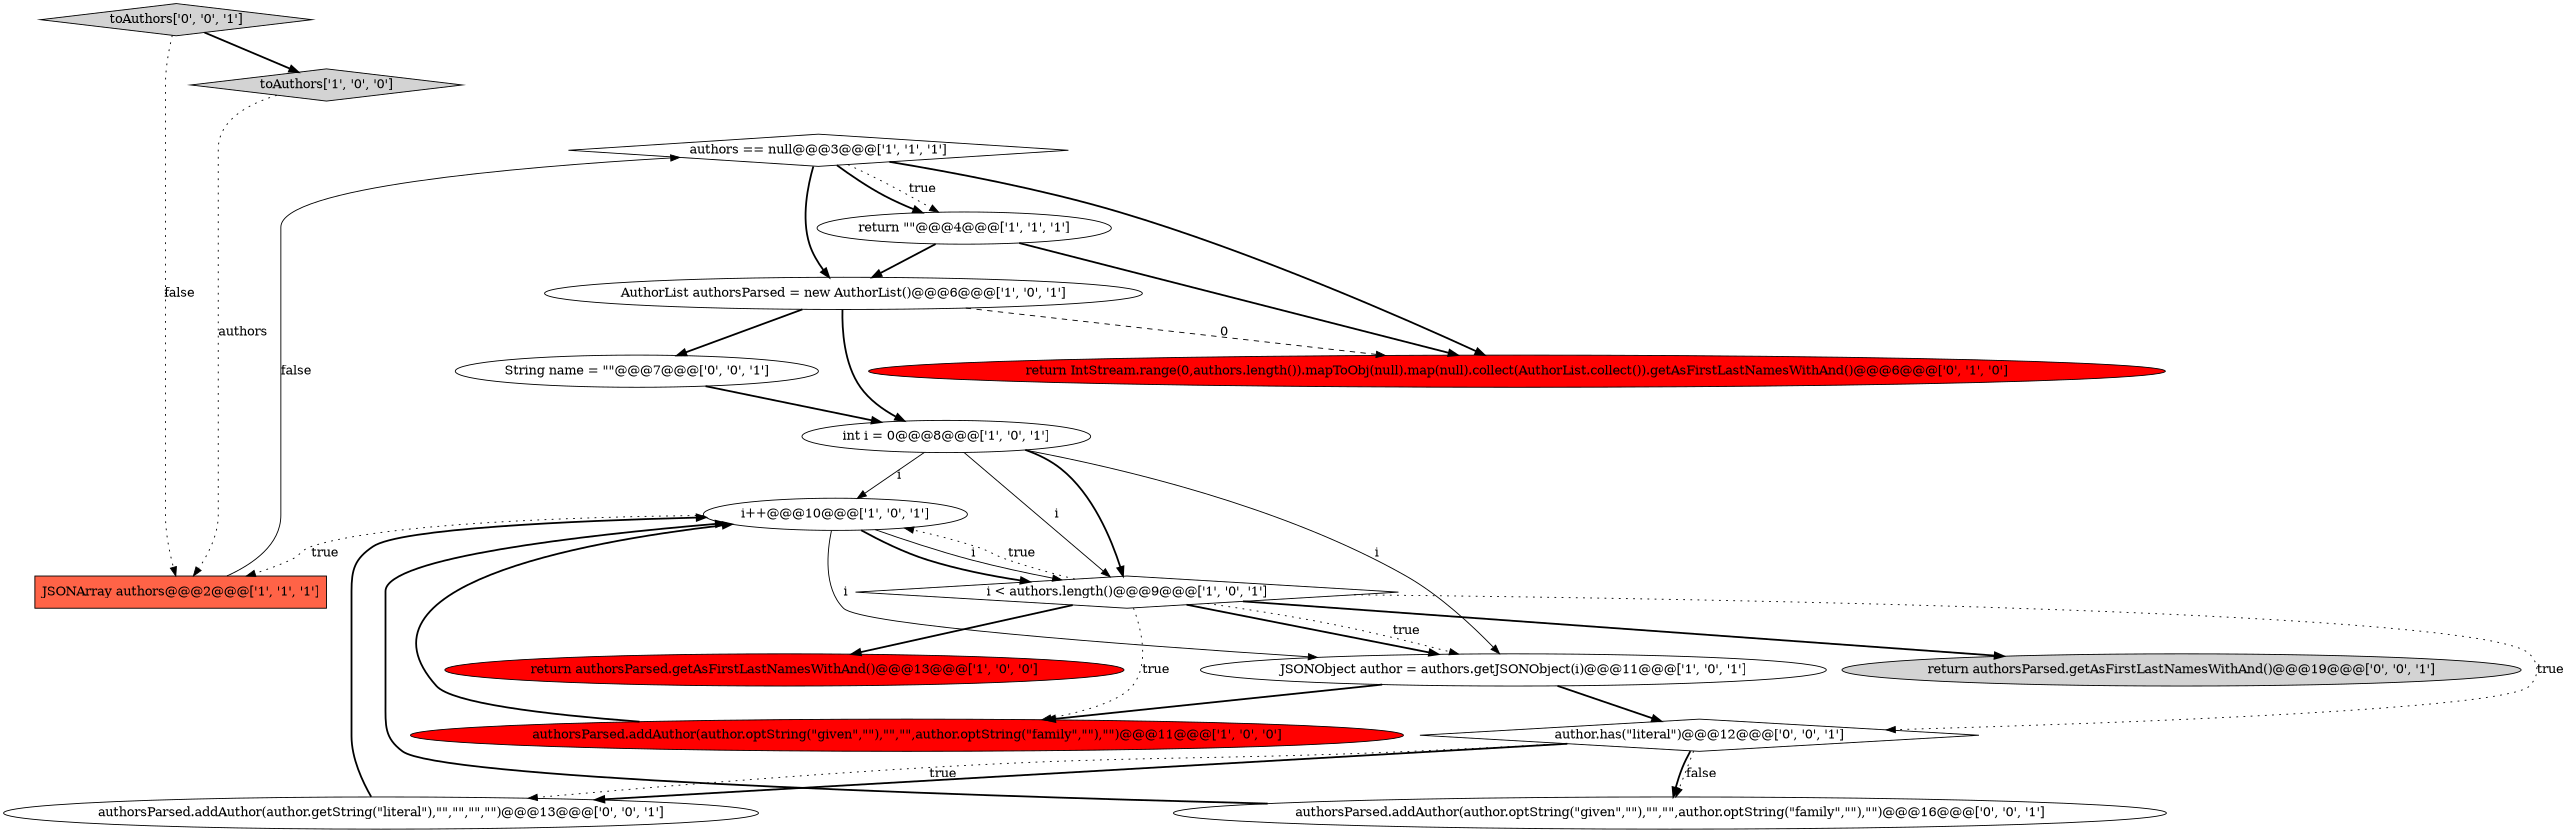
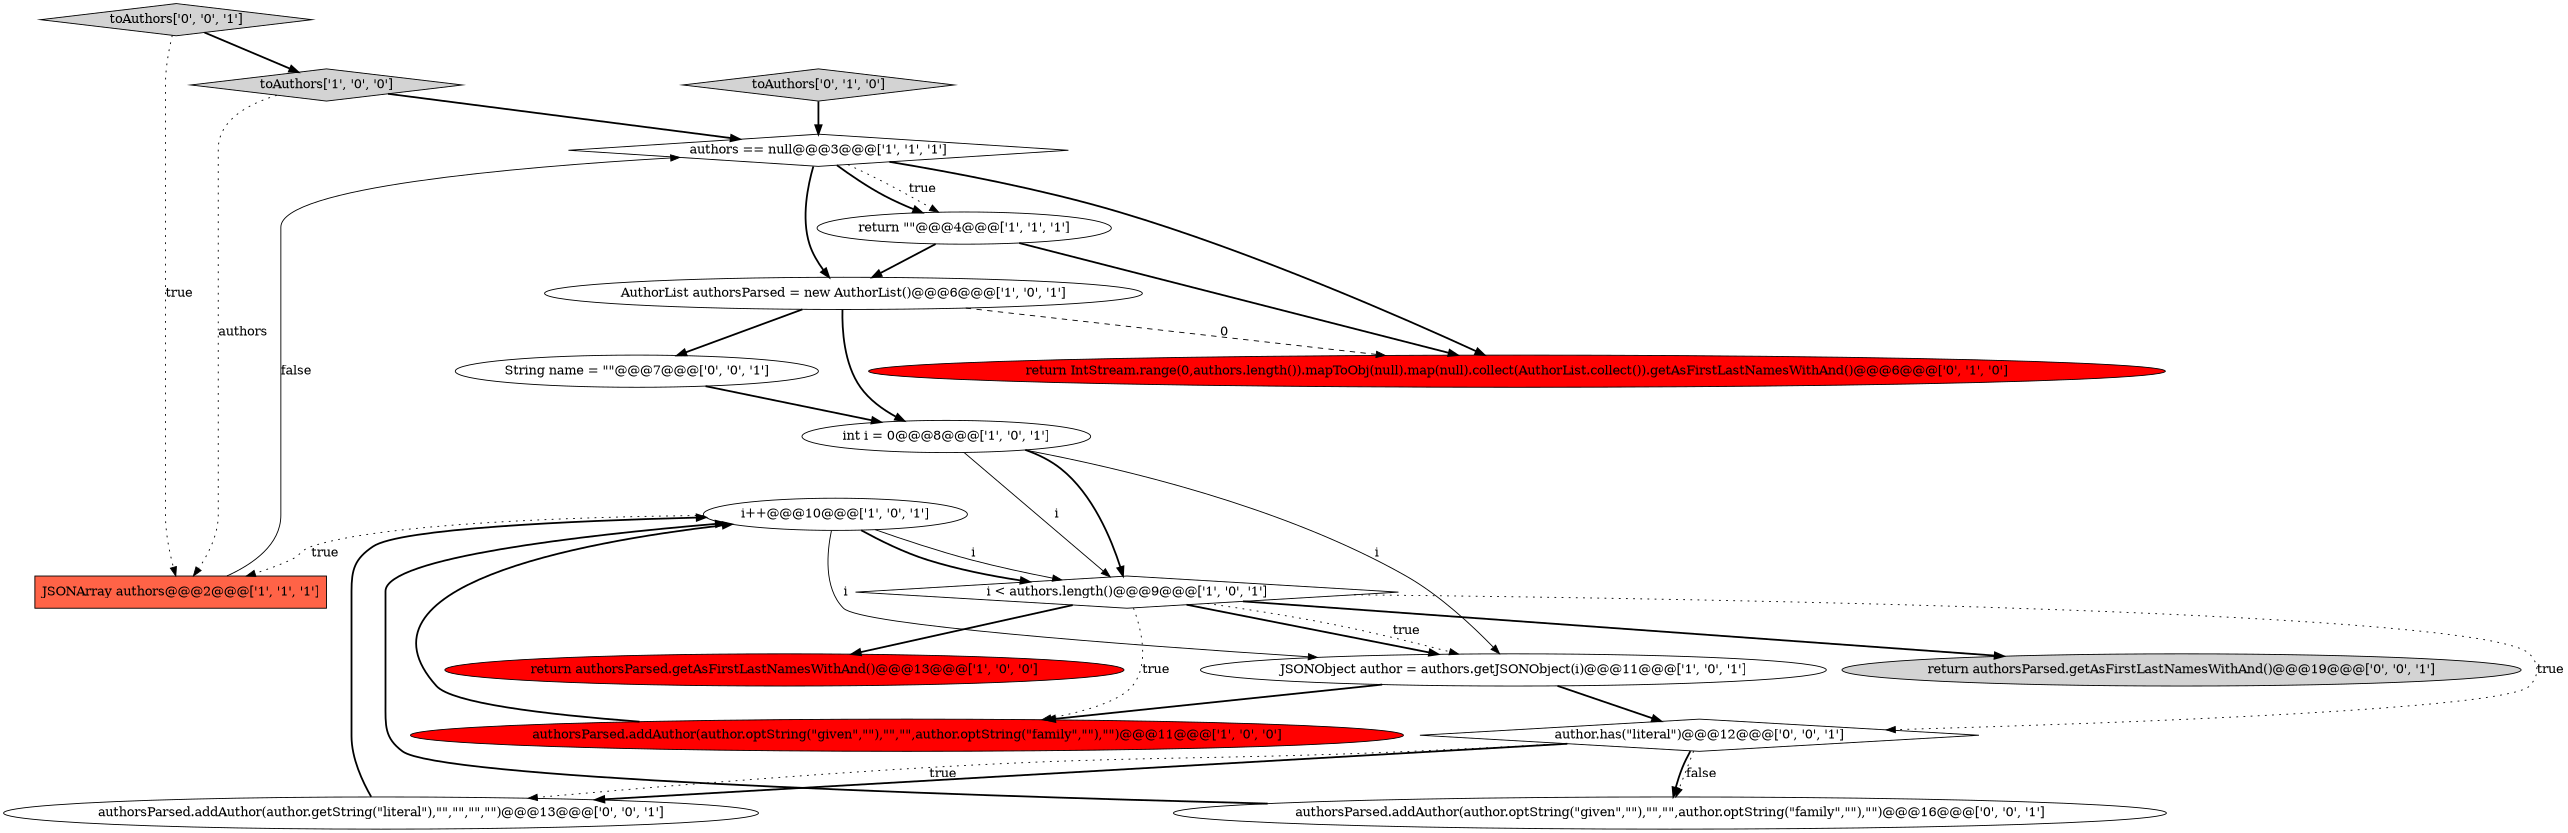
node "toAuthors['0', '1', '0']": added
edge "toAuthors['1', '0', '0']" -> "authors == null@@@3@@@['1', '1', '1']": added
edge "toAuthors['0', '0', '1']" -> "JSONArray authors@@@2@@@['1', '1', '1']": label "false" -> "true"
edge "int i = 0@@@8@@@['1', '0', '1']" -> "i++@@@10@@@['1', '0', '1']": removed, label "i"
edge "i < authors.length()@@@9@@@['1', '0', '1']" -> "i++@@@10@@@['1', '0', '1']": removed, label "true"
